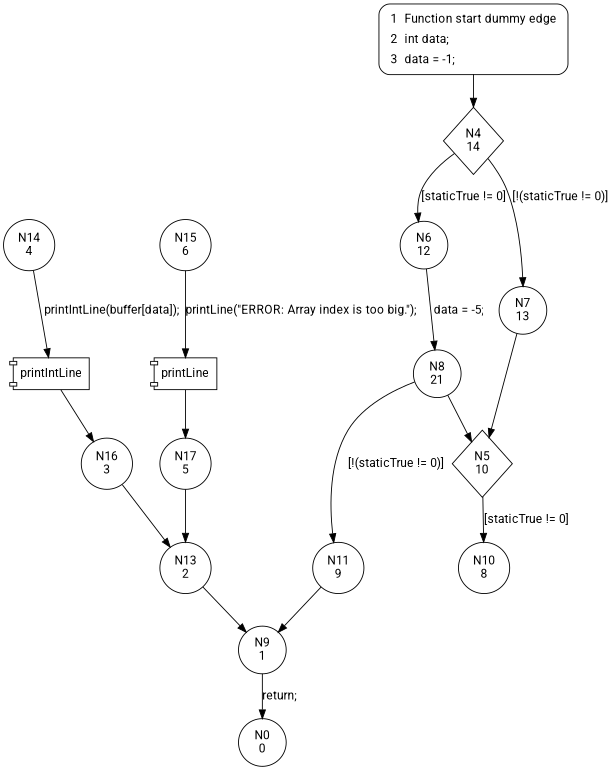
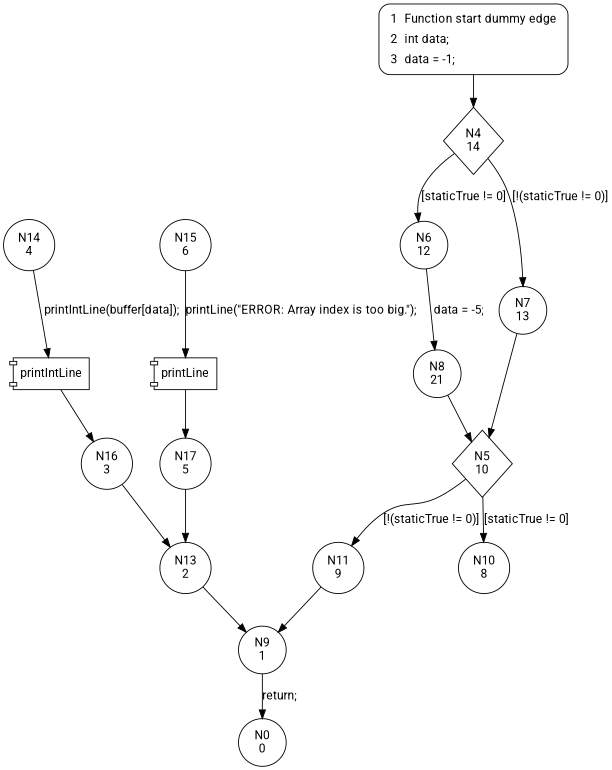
edge "N8 21" -> "N11 9": now "N5 10" -> "N11 9"
